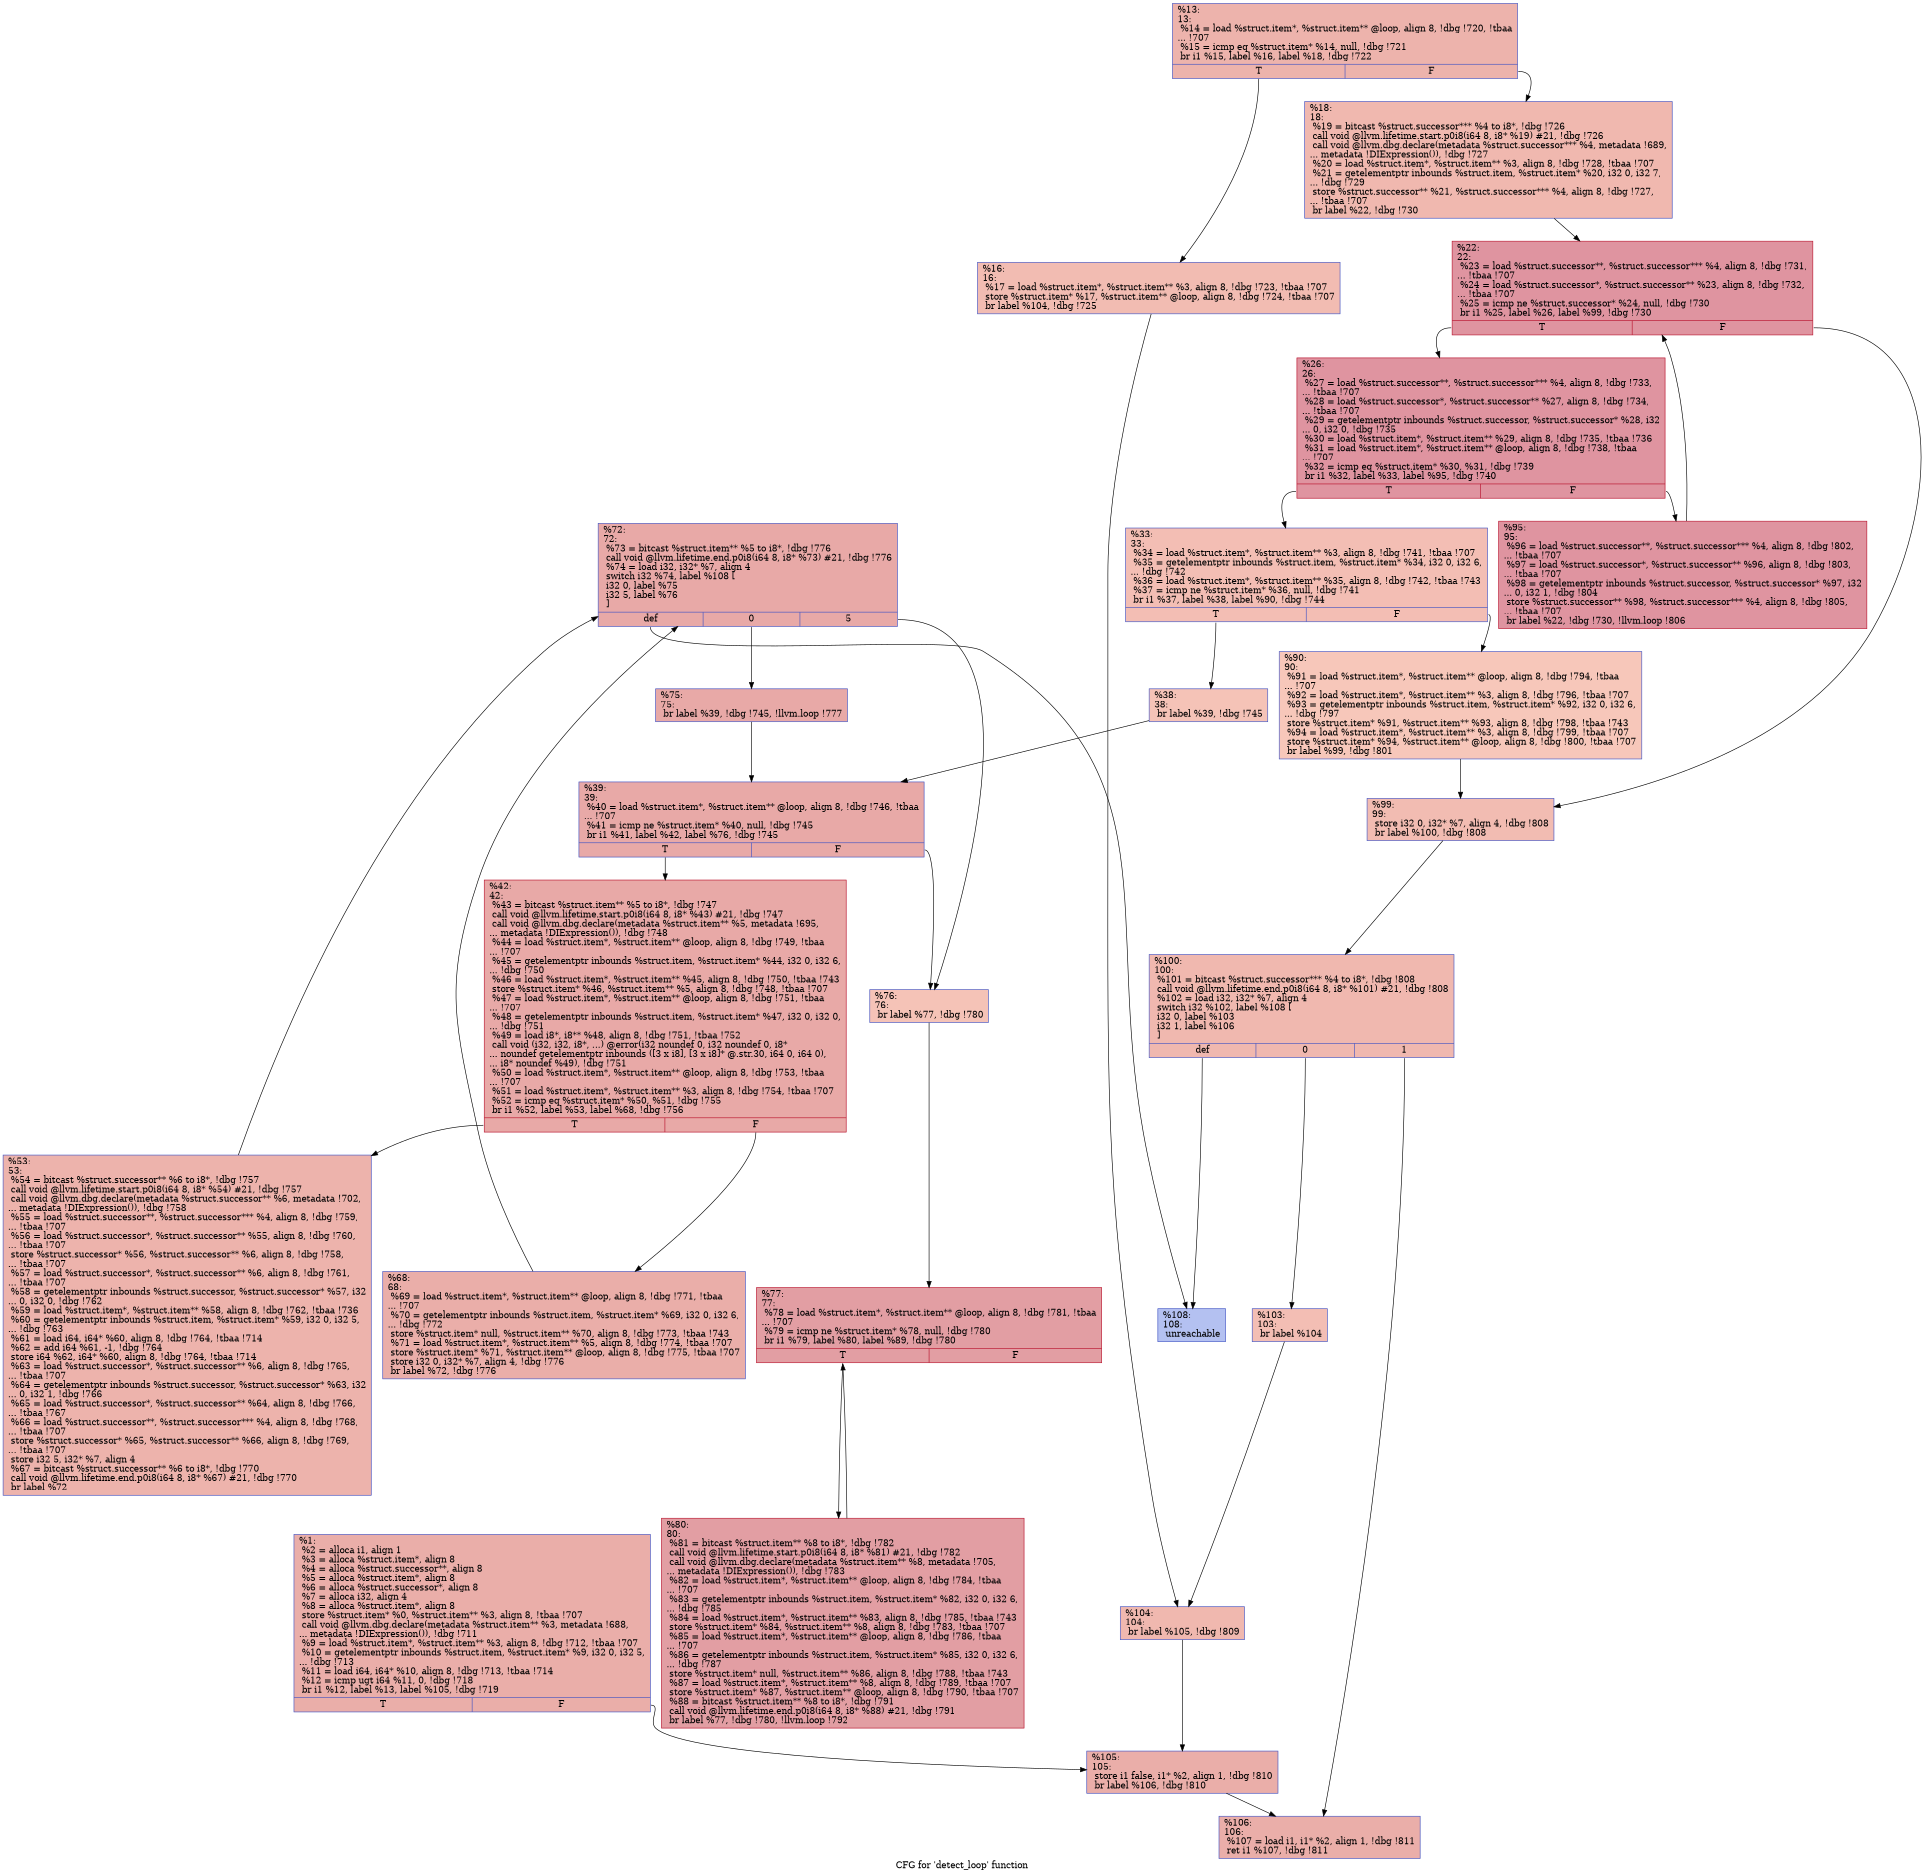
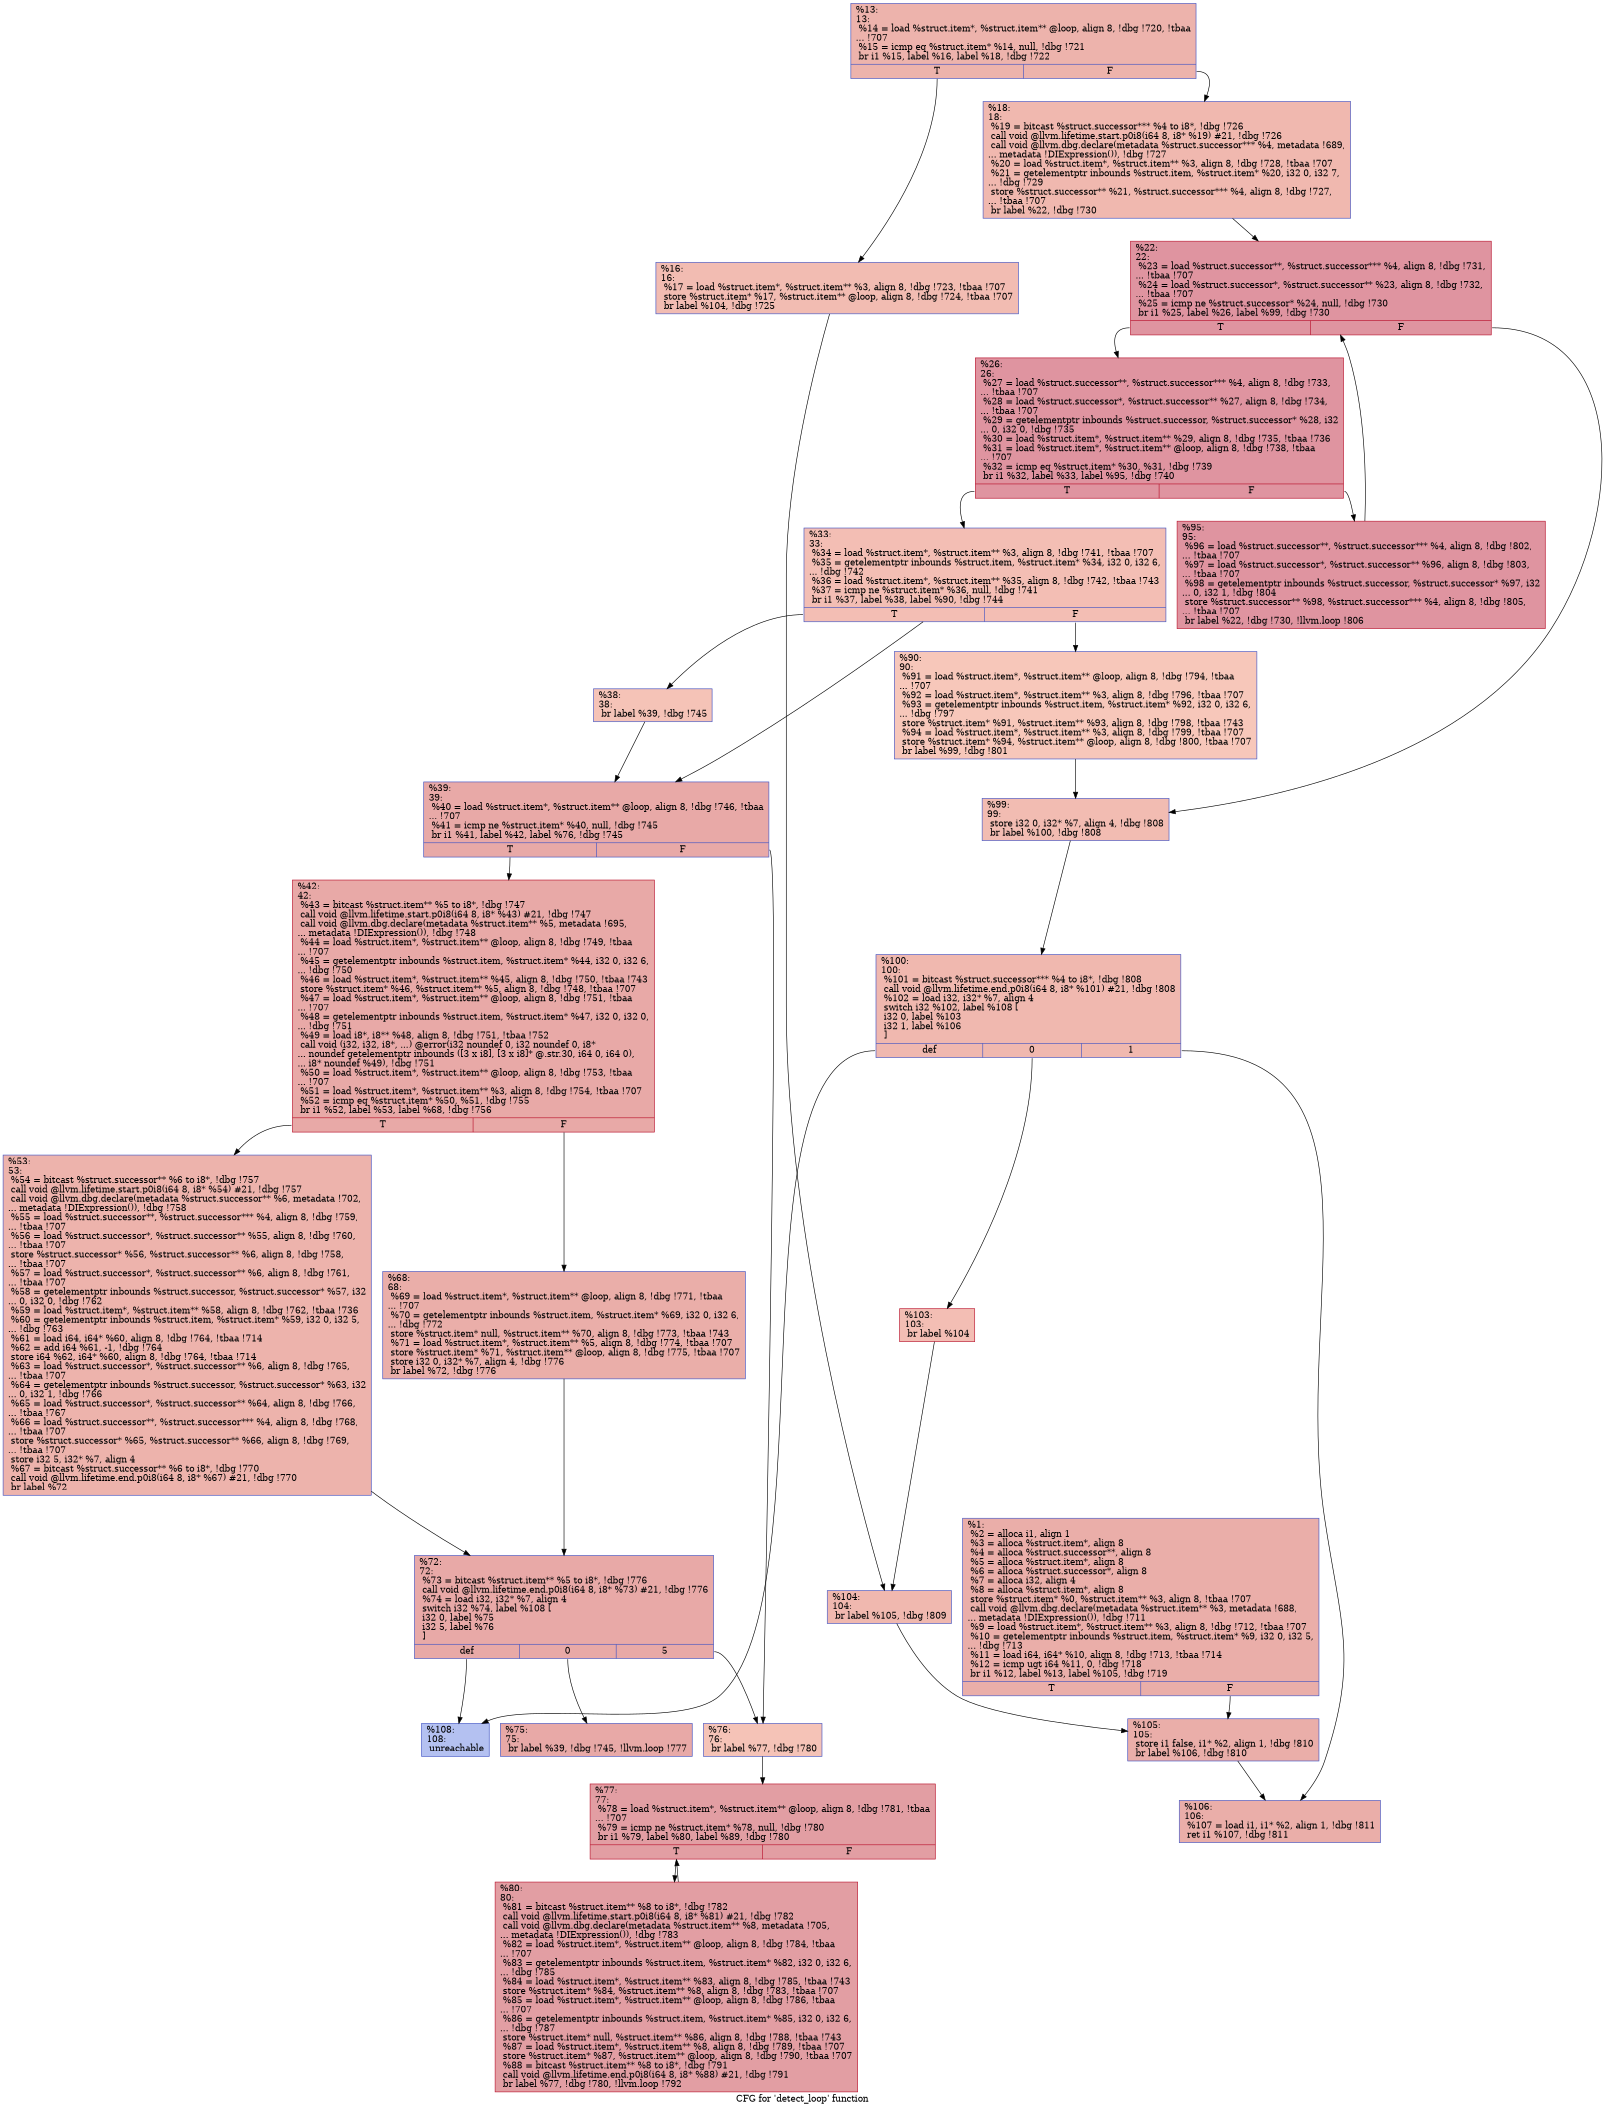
edge "%75:" -> "%39:": now "%33:" -> "%39:"
node "%103:": color #3d50c3ff -> #b70d28ff
